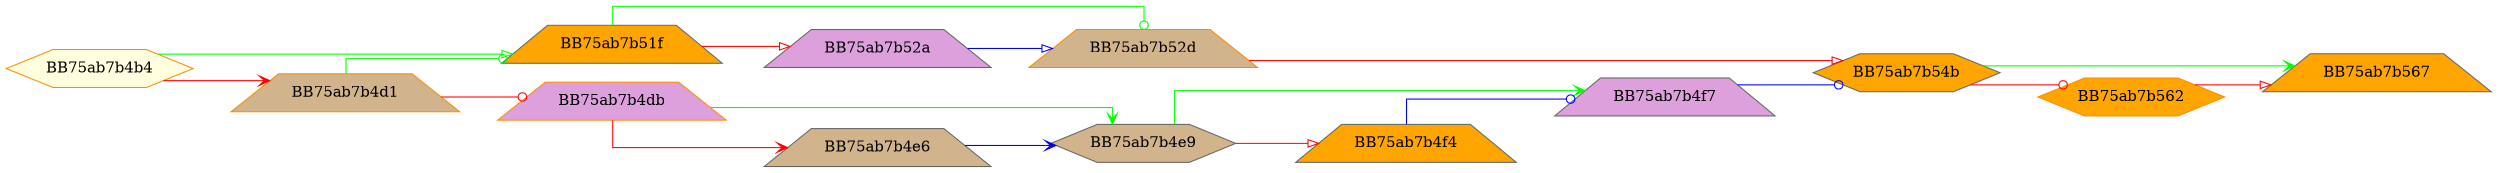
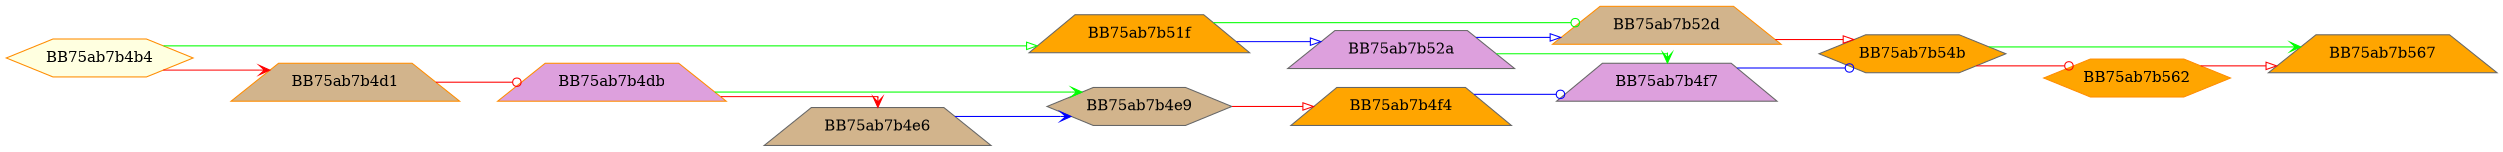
edge "BB75ab7b51f" -> "BB75ab7b52a": color red -> blue
edge "BB75ab7b4d1" -> "BB75ab7b51f": removed
edge "BB75ab7b4e9" -> "BB75ab7b4f7": now "BB75ab7b52a" -> "BB75ab7b4f7"
